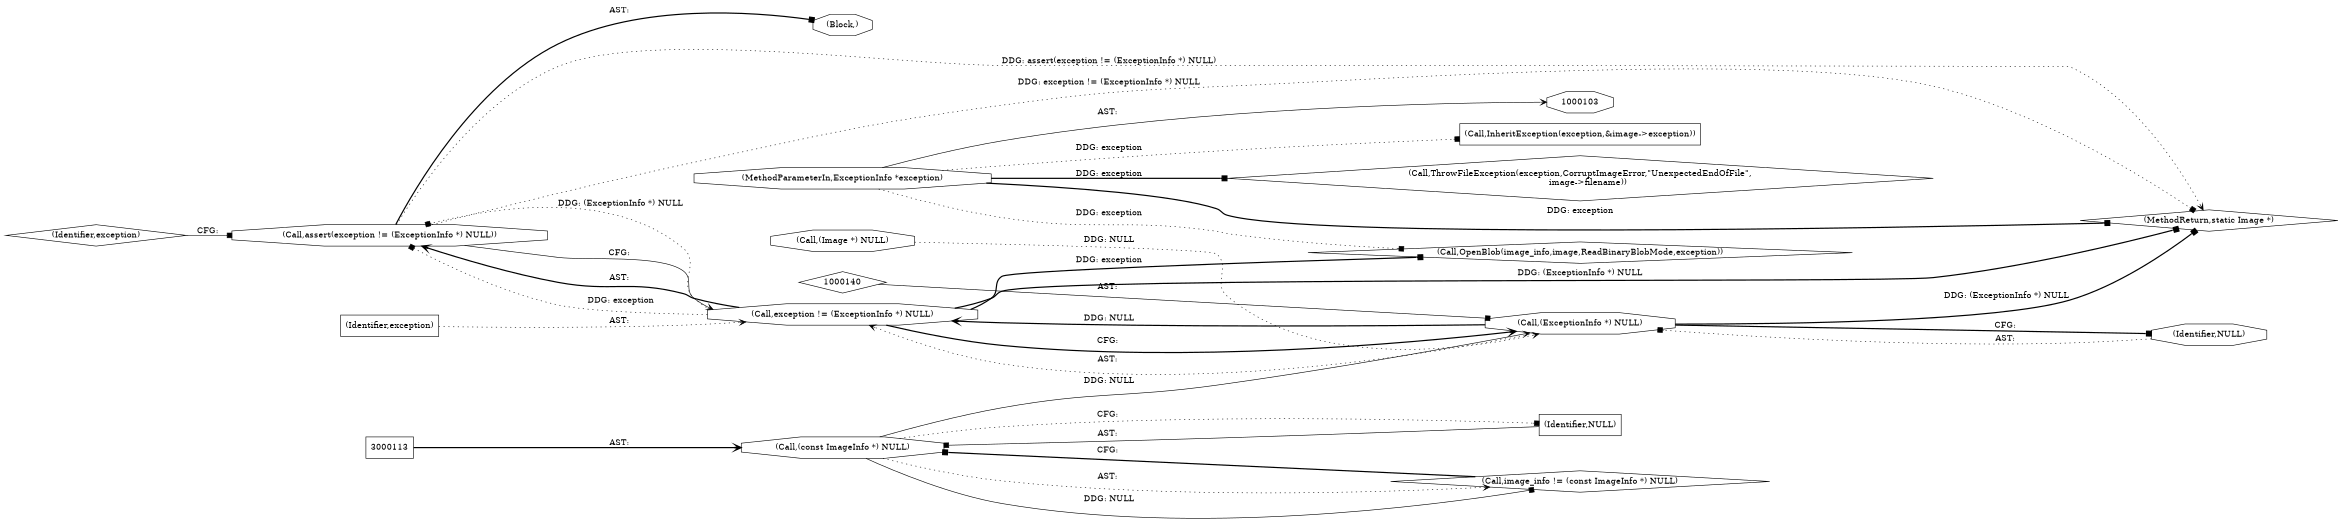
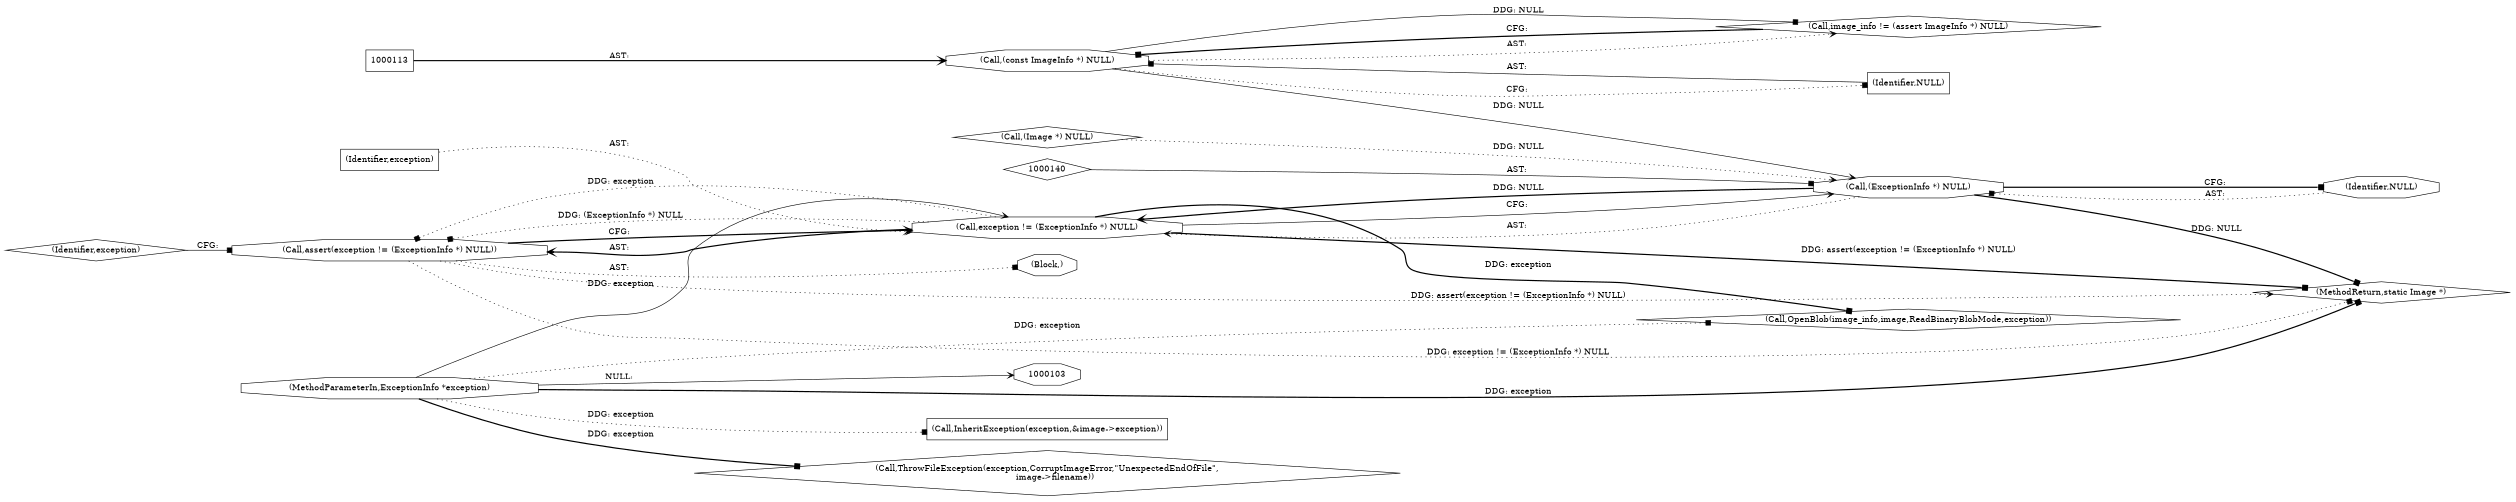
edge "(Call,assert(exception != (ExceptionInfo *) NULL))" -> "(Block,)": style bold -> dotted
edge "(MethodParameterIn,ExceptionInfo *exception)" -> "1000103": label "AST: " -> "NULL: "
node "(Call,(Image *) NULL)": shape octagon -> diamond
edge "(Call,assert(exception != (ExceptionInfo *) NULL))" -> "(Call,exception != (ExceptionInfo *) NULL)": style solid -> bold
edge "(MethodParameterIn,ExceptionInfo *exception)" -> "(Call,exception != (ExceptionInfo *) NULL)": added, label "DDG: exception"
edge "(Call,exception != (ExceptionInfo *) NULL)" -> "(MethodReturn,static Image *)": label "DDG: (ExceptionInfo *) NULL" -> "DDG: assert(exception != (ExceptionInfo *) NULL)"
edge "(Call,(ExceptionInfo *) NULL)" -> "(MethodReturn,static Image *)": label "DDG: (ExceptionInfo *) NULL" -> "DDG: NULL"
edge "(Call,exception != (ExceptionInfo *) NULL)" -> "(Call,(ExceptionInfo *) NULL)": style bold -> solid
node "3000113": label "3000113" -> "1000113"
node "(Call,image_info != (const ImageInfo *) NULL)": label "(Call,image_info != (const ImageInfo *) NULL)" -> "(Call,image_info != (assert ImageInfo *) NULL)"
